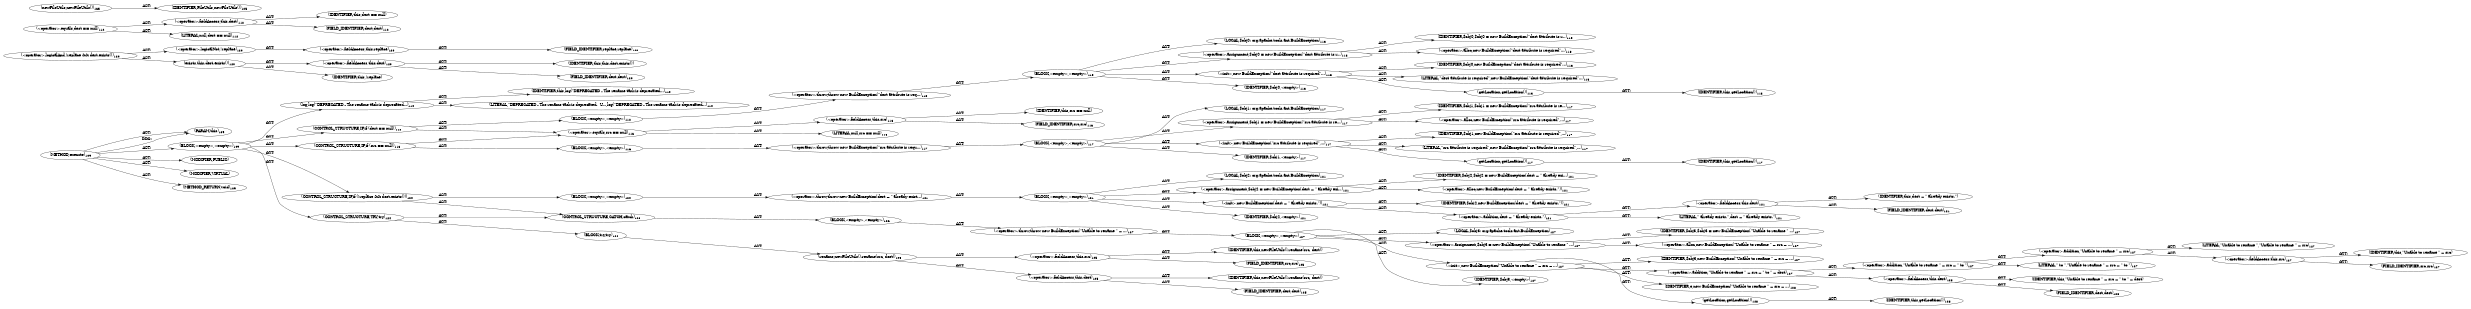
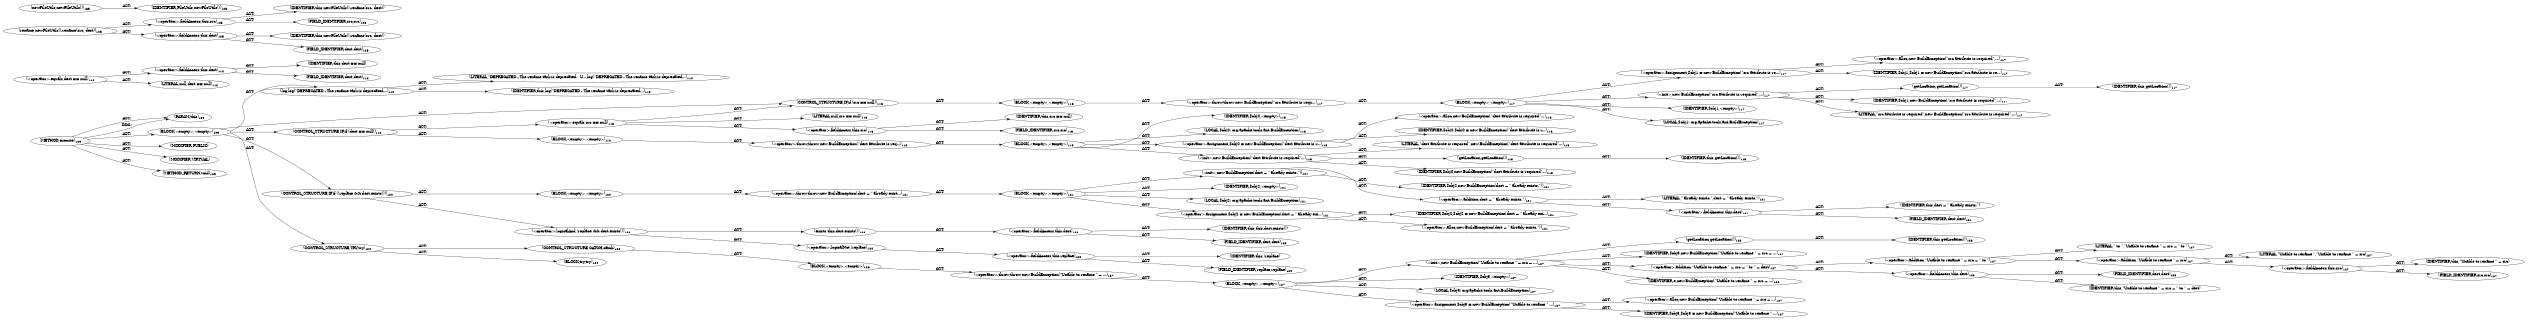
edge "(exists,this.dest.exists())" -> "(IDENTIFIER,this,!replace)": now "(<operator>.fieldAccess,this.replace)" -> "(IDENTIFIER,this,!replace)"
edge "(CONTROL_STRUCTURE,IF,if (src == null))" -> "(<operator>.equals,src == null)": reversed
edge "(CONTROL_STRUCTURE,IF,if (!replace && dest.exists()))" -> "(CONTROL_STRUCTURE,CATCH,catch)": now "(CONTROL_STRUCTURE,IF,if (!replace && dest.exists()))" -> "(<operator>.logicalAnd,!replace && dest.exists())"
edge "(BLOCK,try,try)" -> "(rename,newFileUtils().rename(src, dest))": removed, label "AST:"
